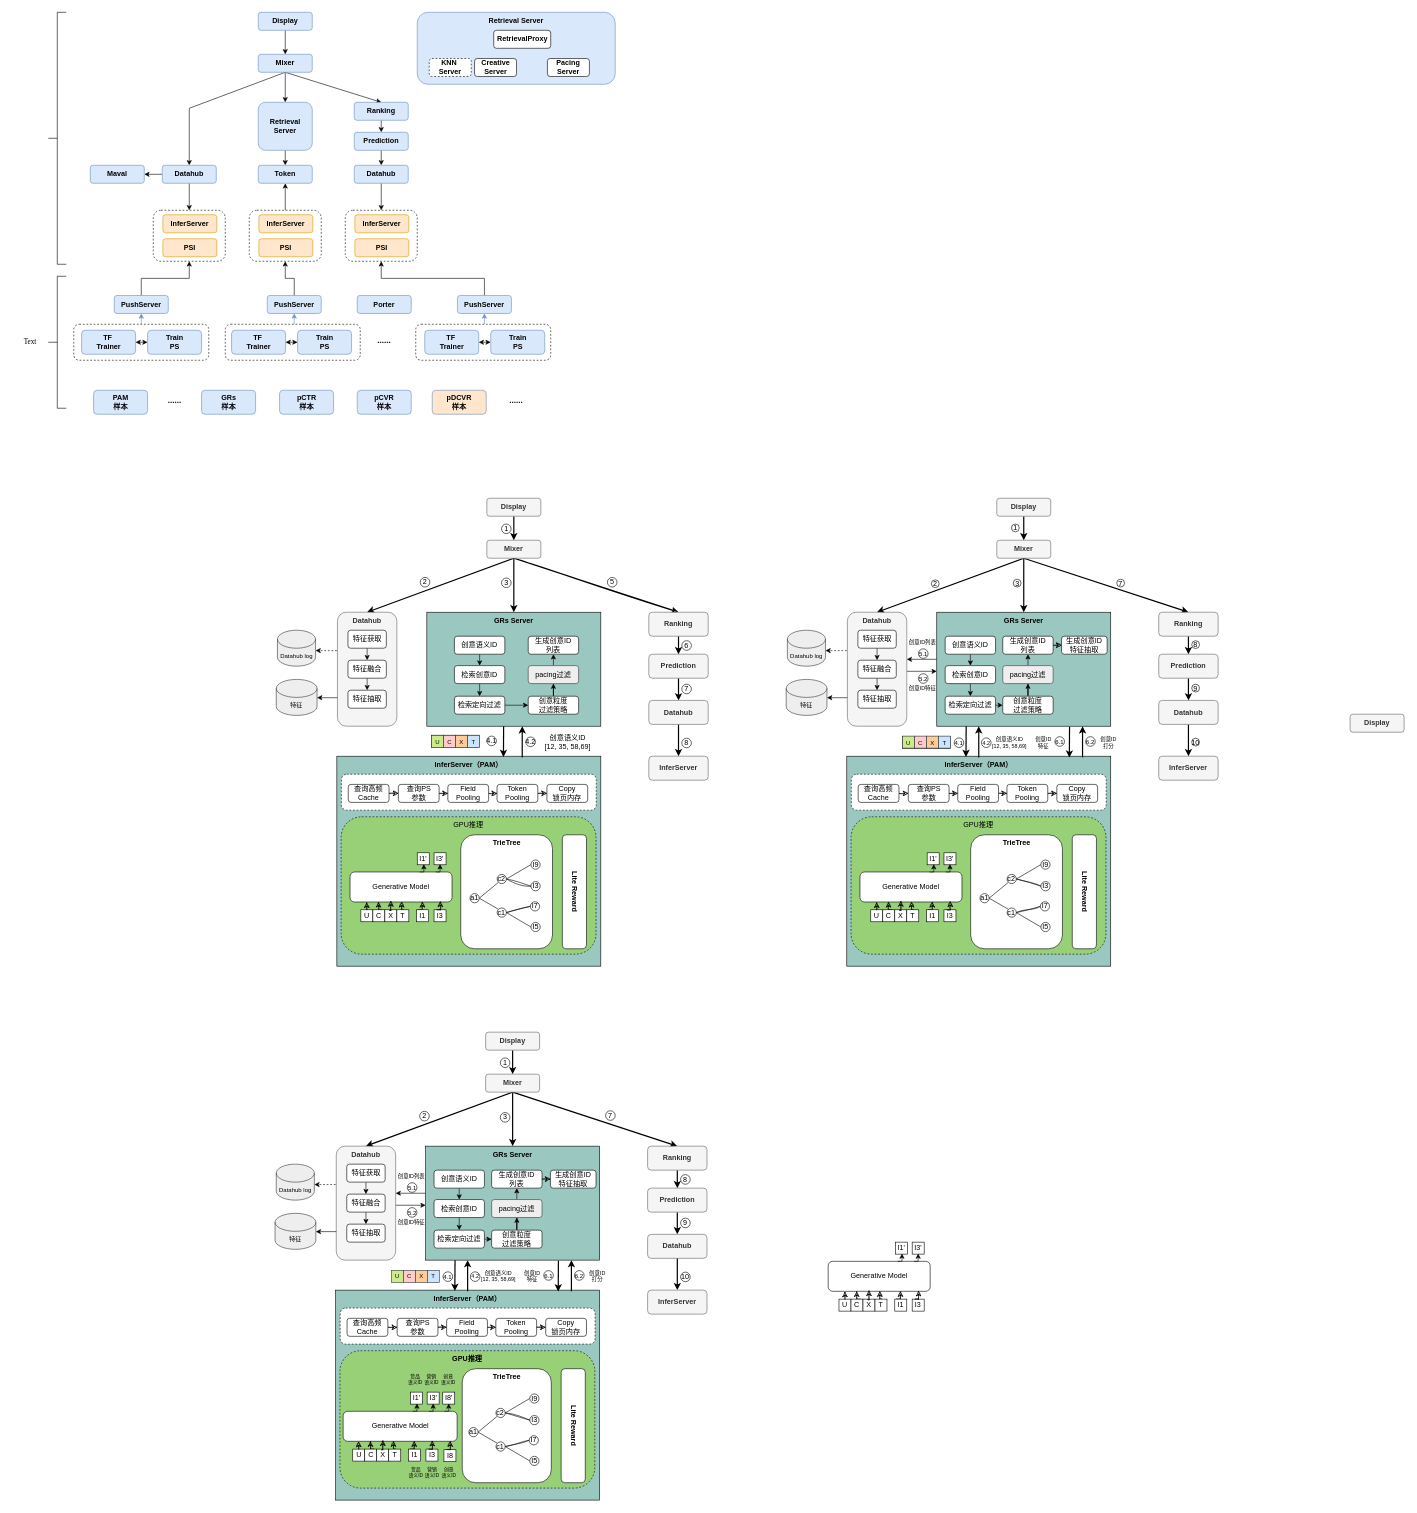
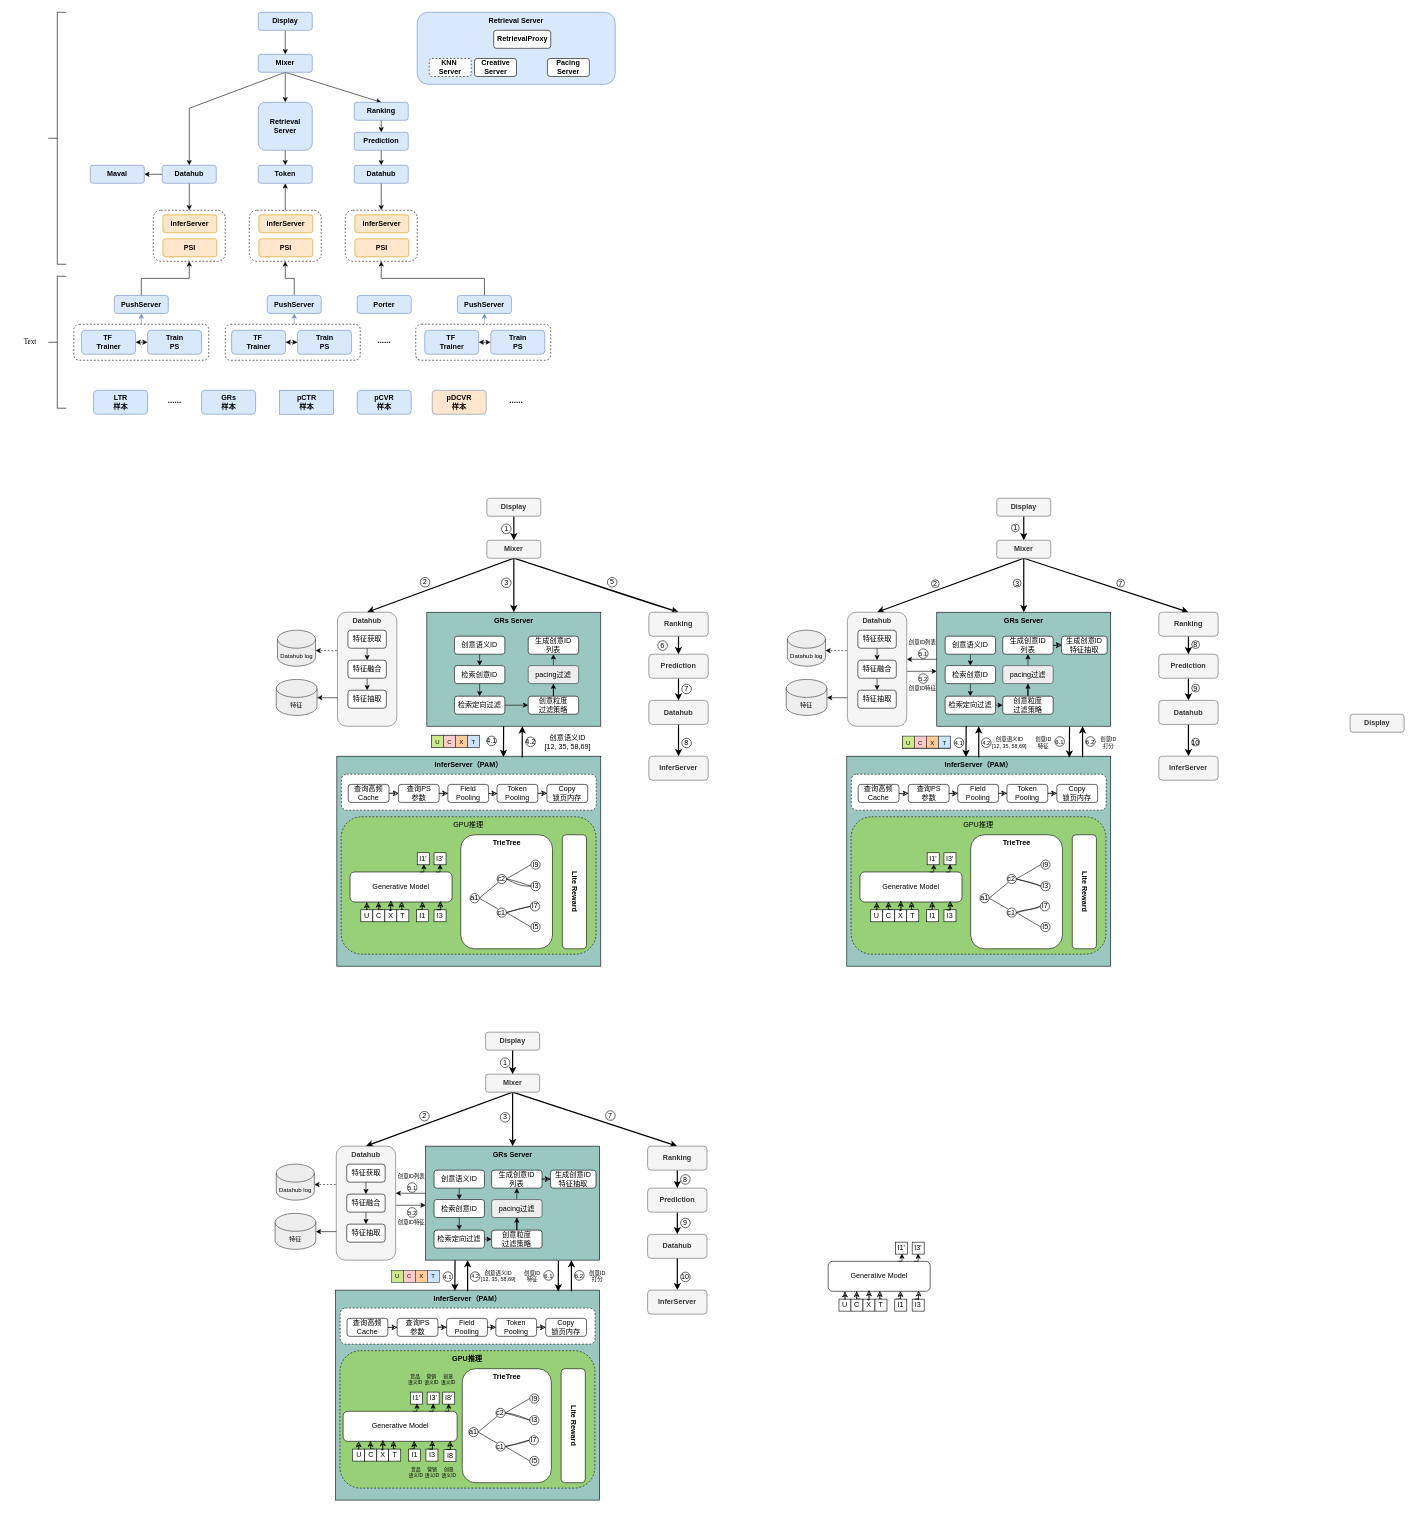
node "PAM 样本": label "PAM 样本" -> "LTR 样本"
node "pCTR 样本": shape rounded rectangle -> rectangle
node "6": moved (687, 646) -> (663, 646)
